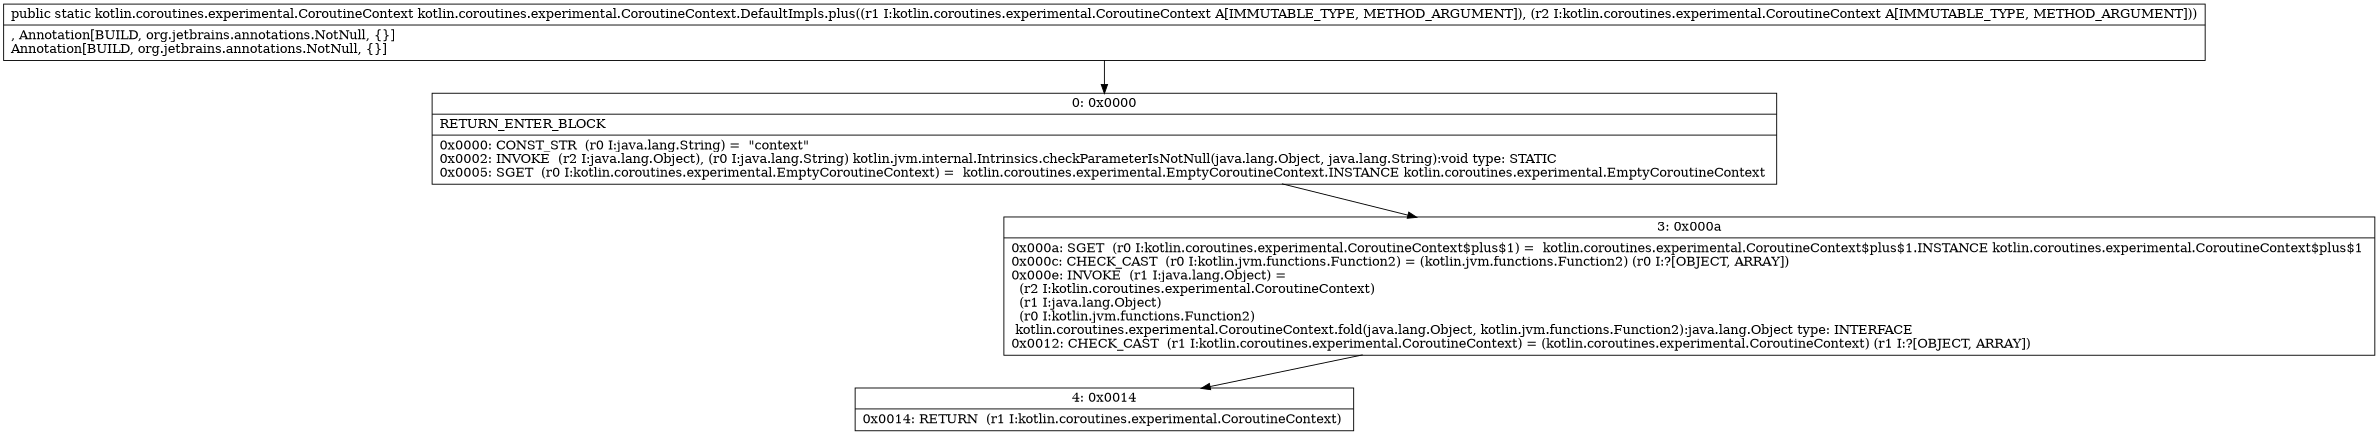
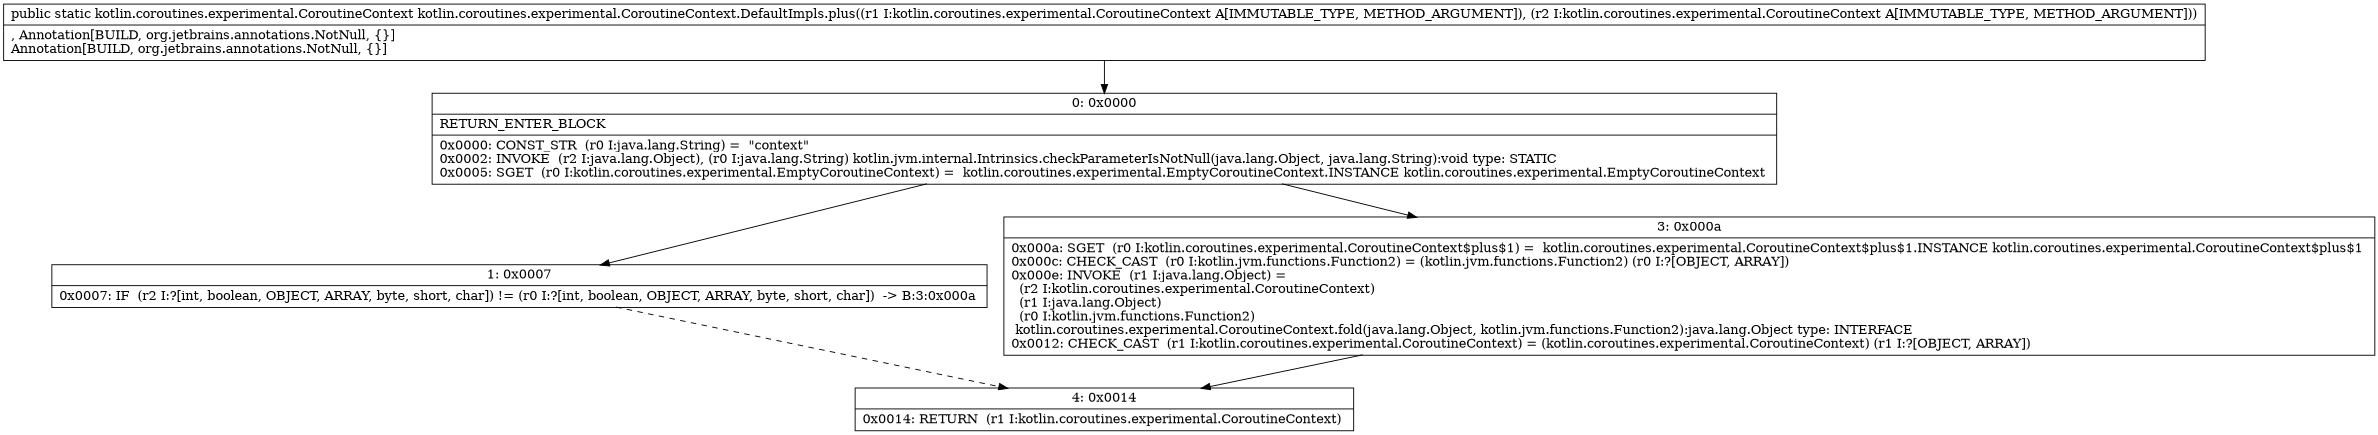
node "1: 0x0007": added
